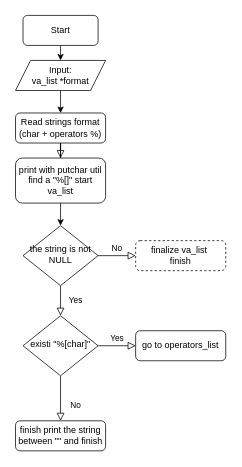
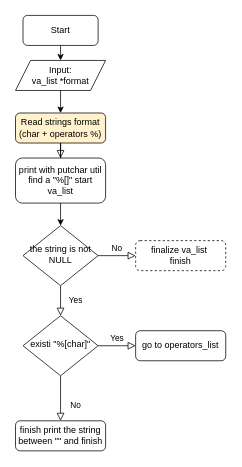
node "Read strings format (char + operators %)": fillcolor #ffffff -> #fff2cc
